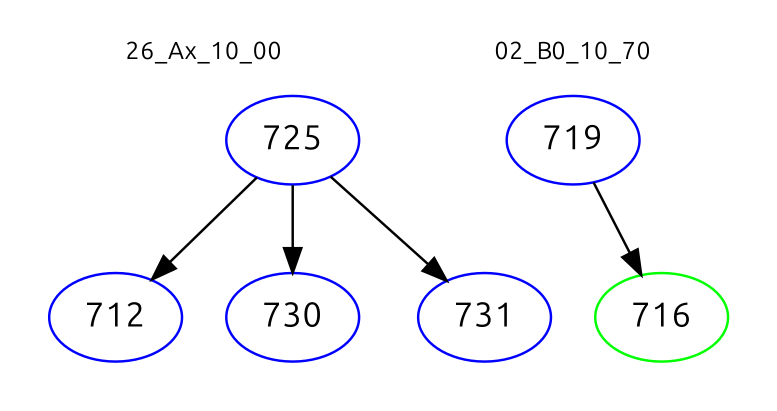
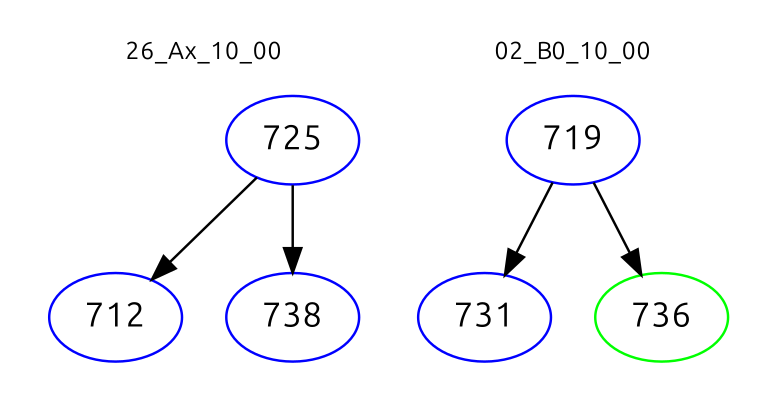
cluster "02_B0_10_70": label "02_B0_10_70" -> "02_B0_10_00"
edge "725" -> "731": now "719" -> "731"
node "730": label "730" -> "738"
node "716": label "716" -> "736"
